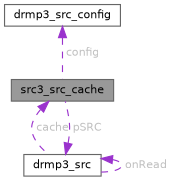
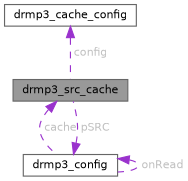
node "drmp3_src_config": label "drmp3_src_config" -> "drmp3_cache_config"
node "src3_src_cache": label "src3_src_cache" -> "drmp3_src_cache"
node "drmp3_src": label "drmp3_src" -> "drmp3_config"
